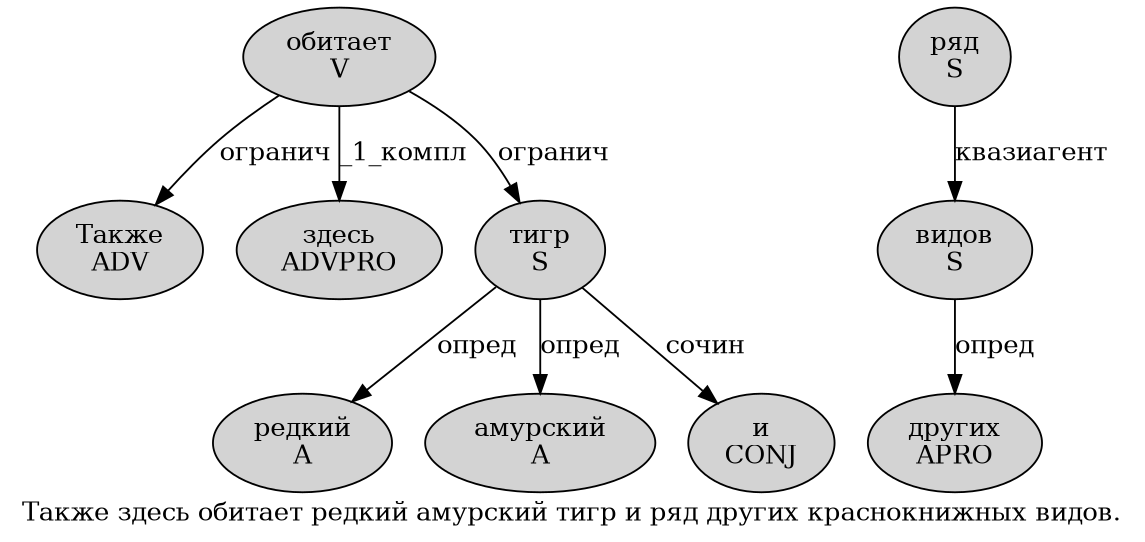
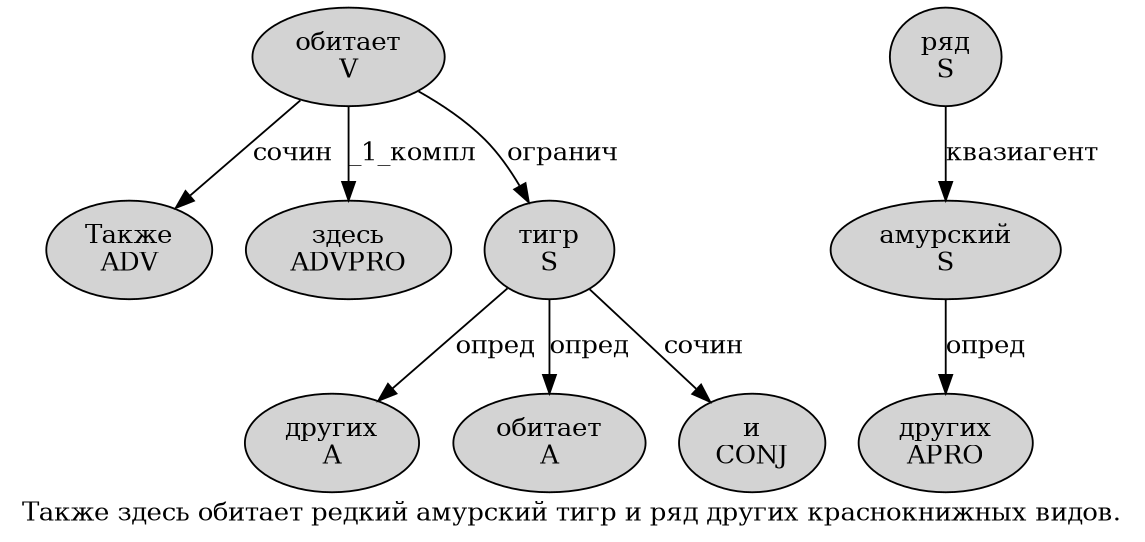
edge "обитает V" -> "Также ADV": label "огранич" -> "сочин"
node "видов S": label "видов S" -> "амурский S"
node "редкий A": label "редкий A" -> "других A"
node "амурский A": label "амурский A" -> "обитает A"
